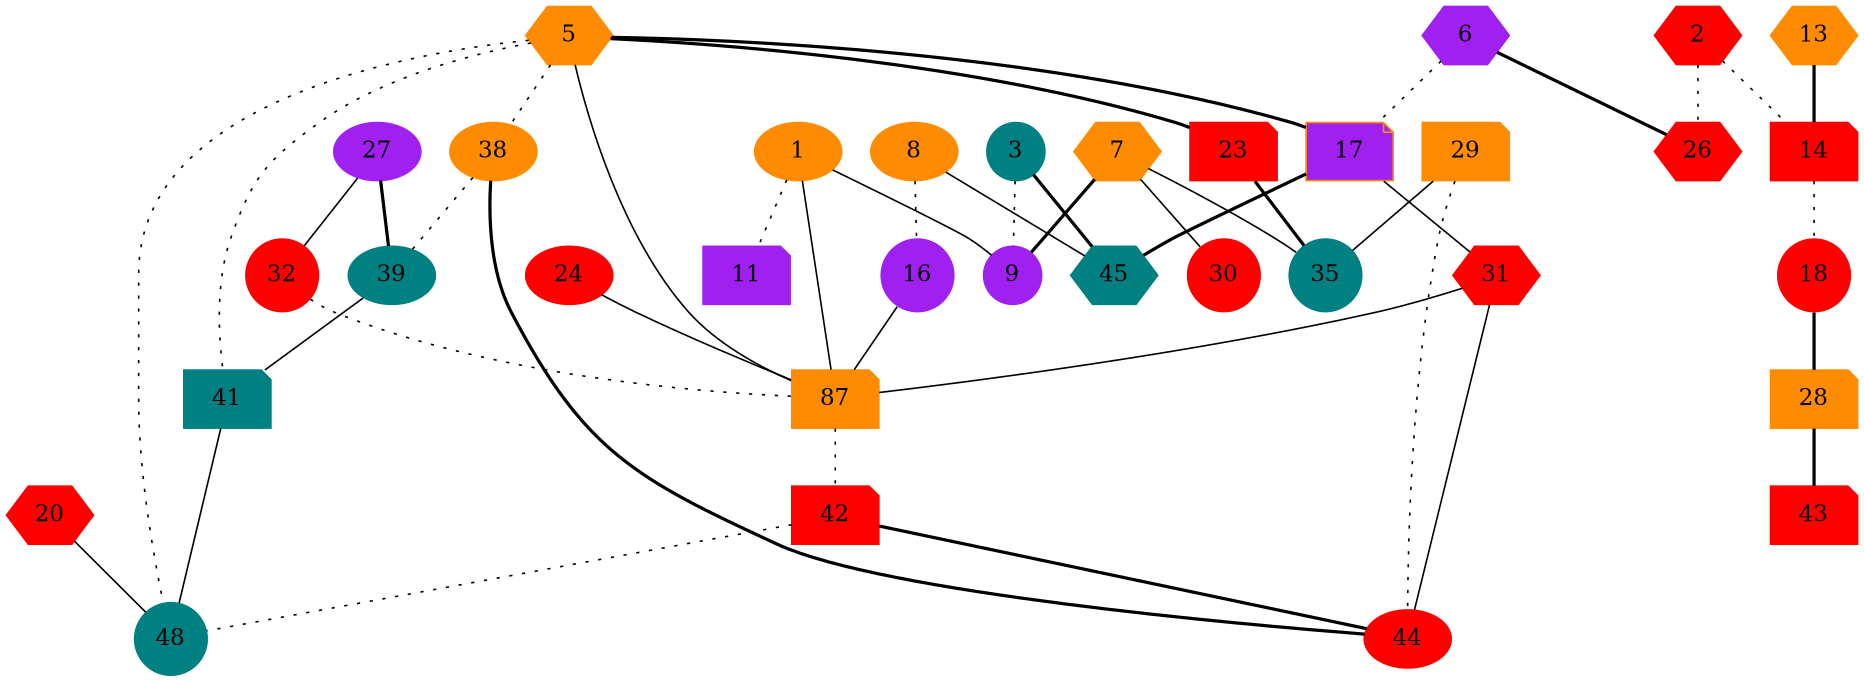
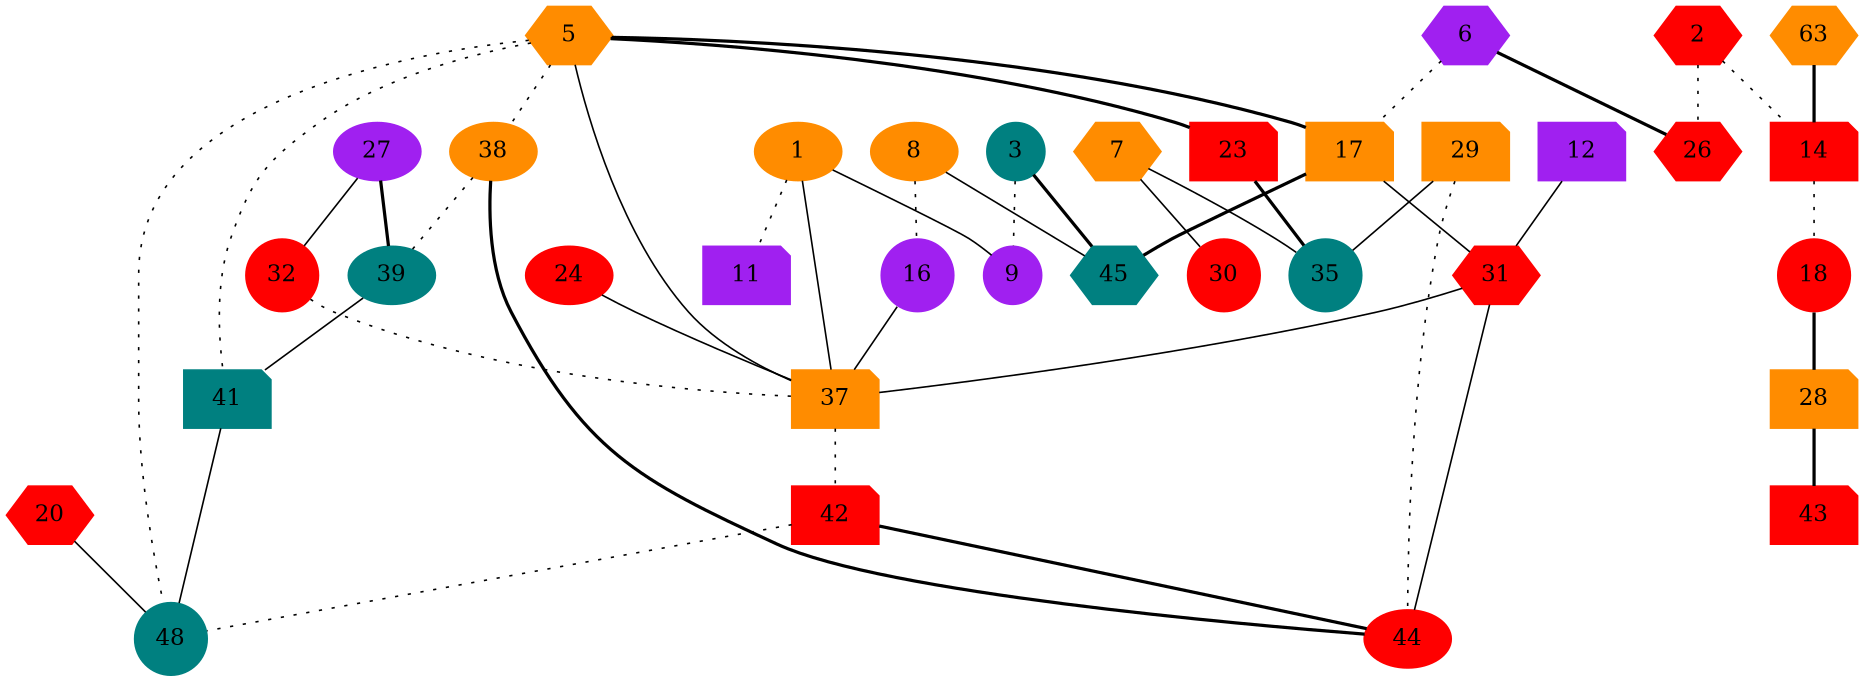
node "13": label "13" -> "63"
node "17": fillcolor purple -> darkorange
node "12": added
edge "7" -- "9": removed
node "87": label "87" -> "37"
